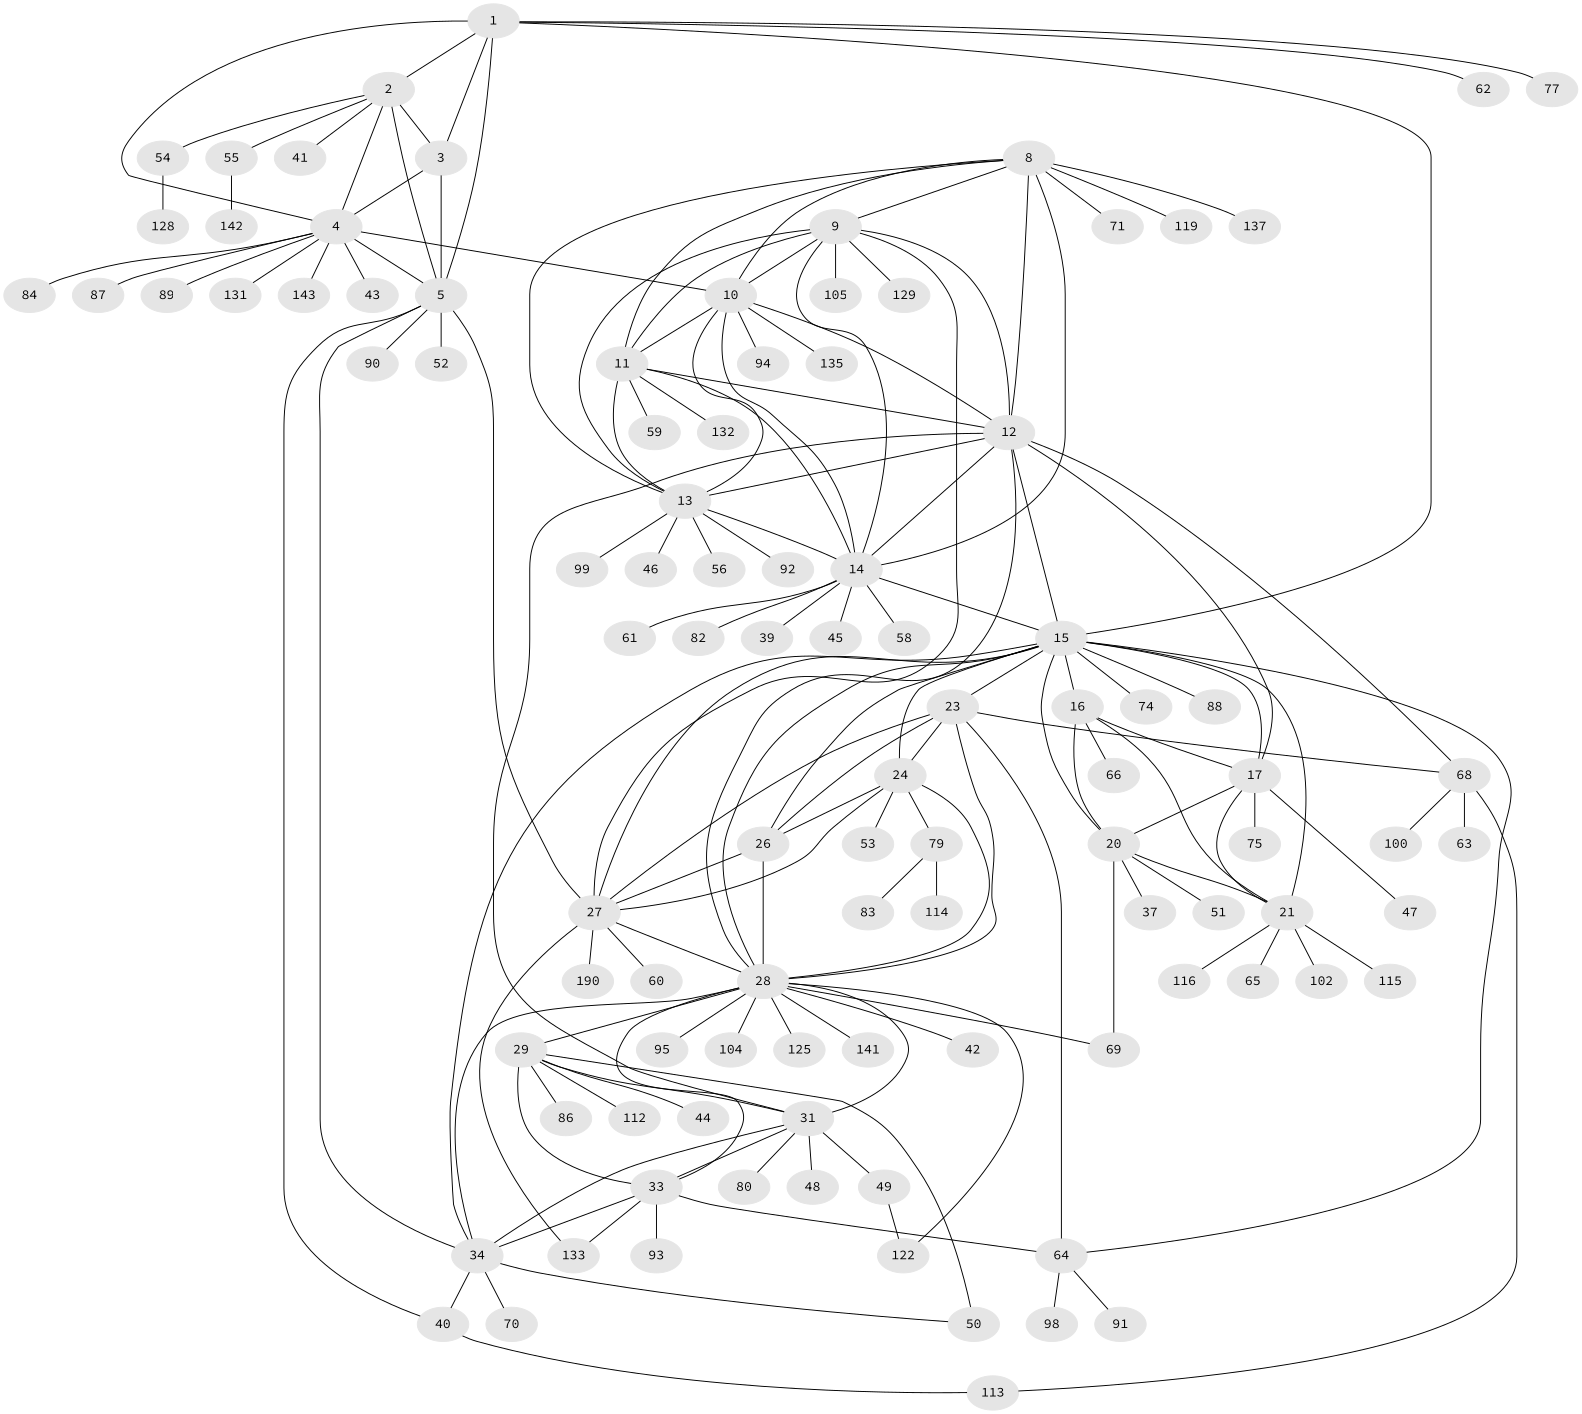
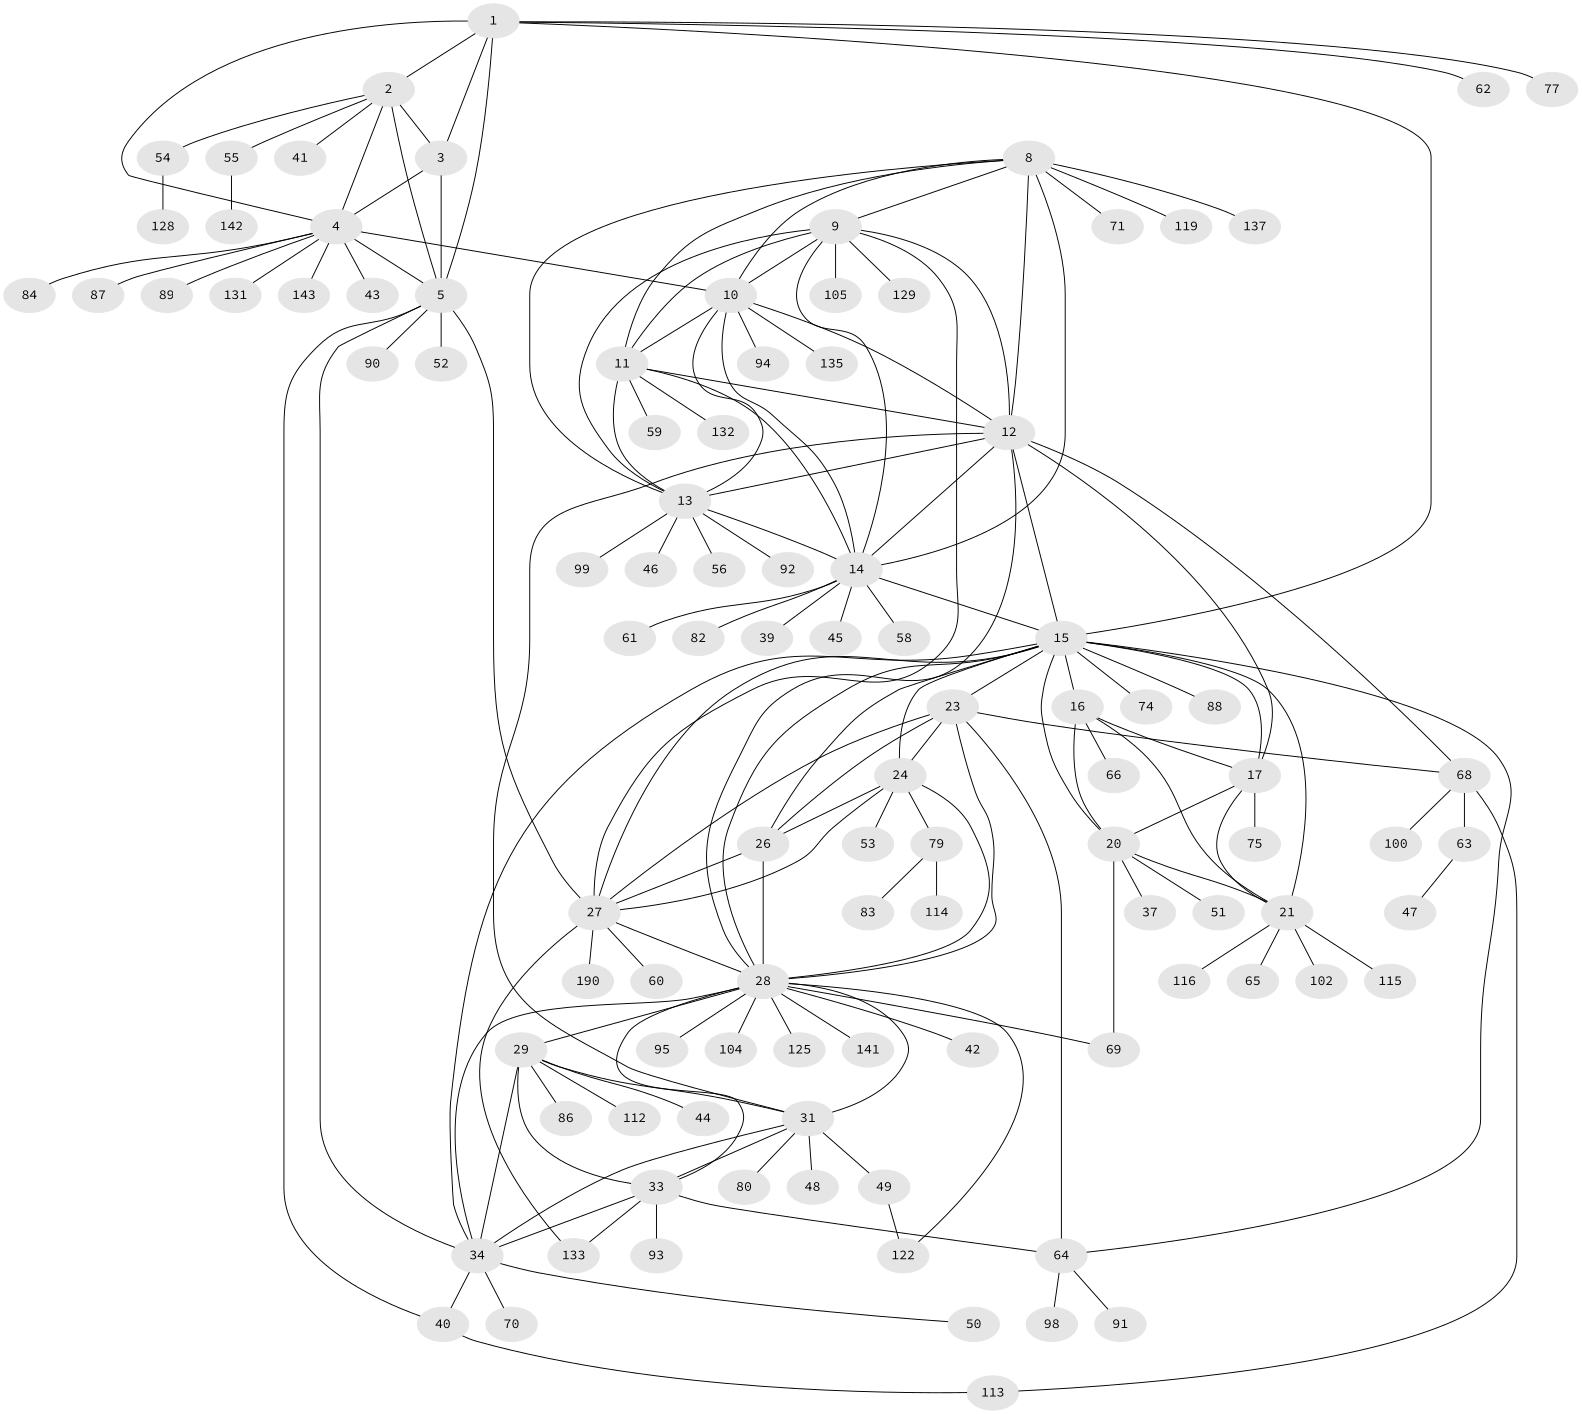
edge "17" -- "47": now "63" -- "47"
edge "29" -- "50": now "29" -- "34"
